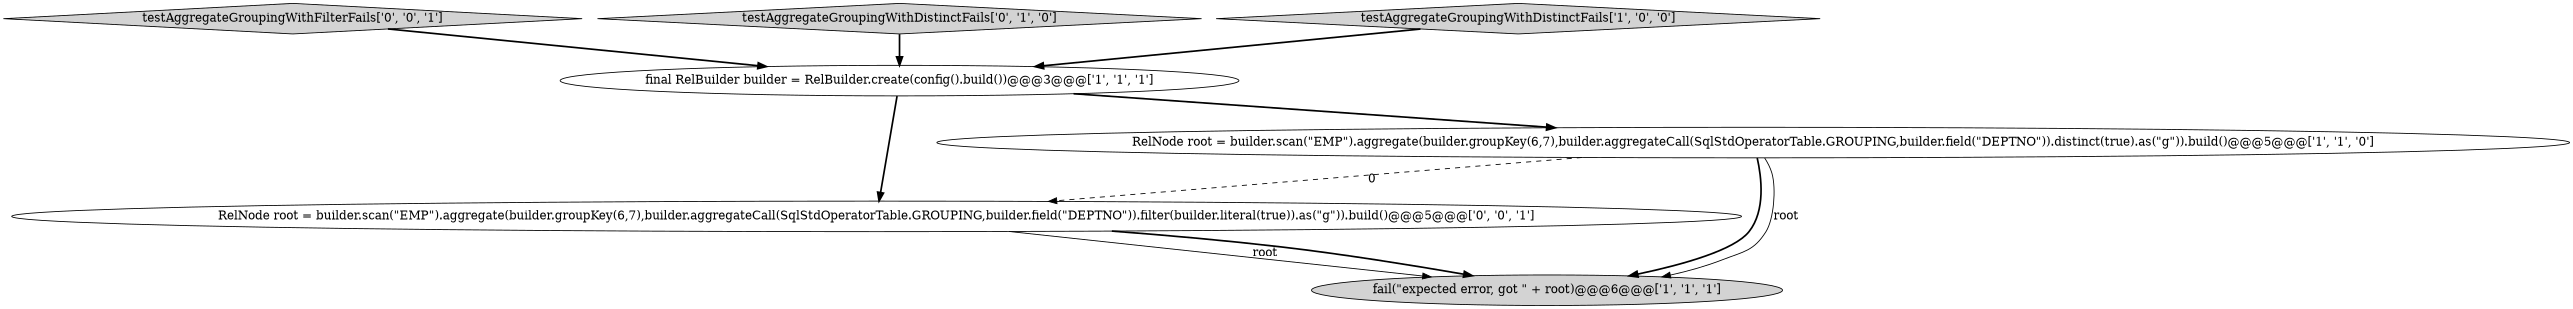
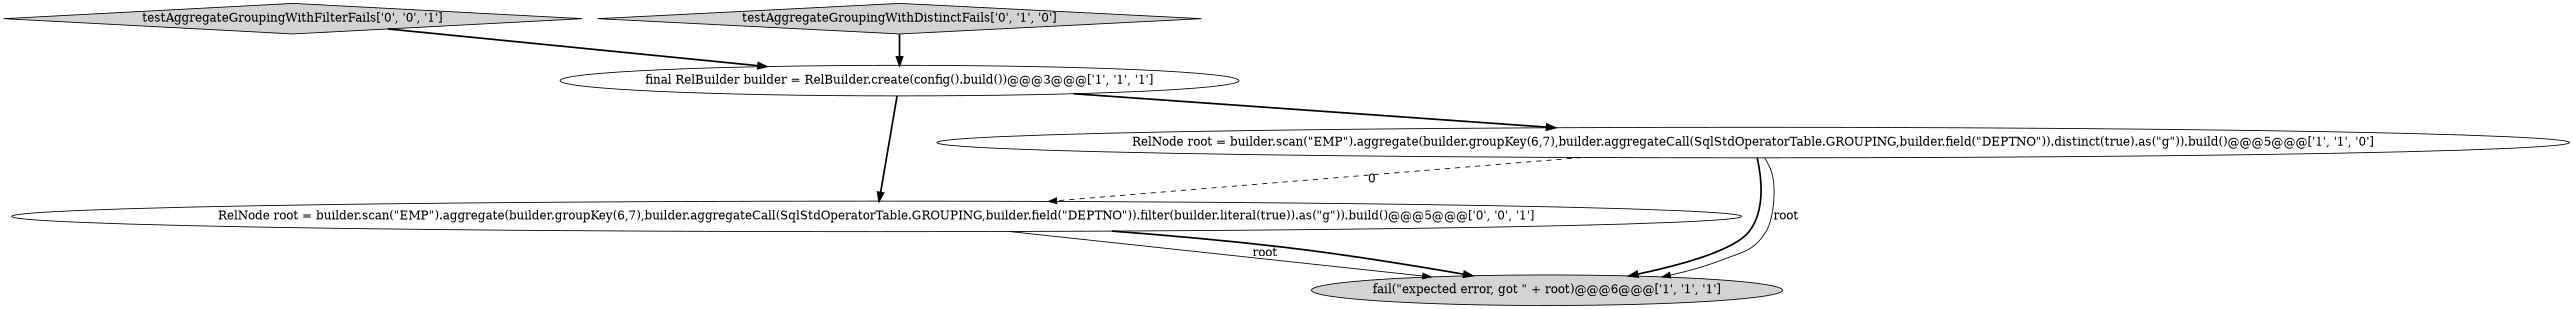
node "testAggregateGroupingWithDistinctFails['1', '0', '0']": removed
